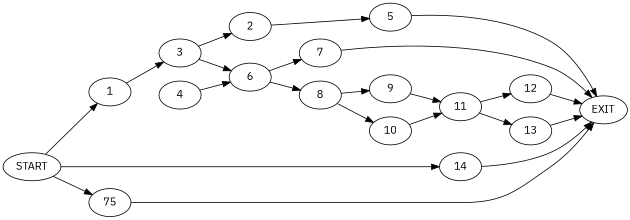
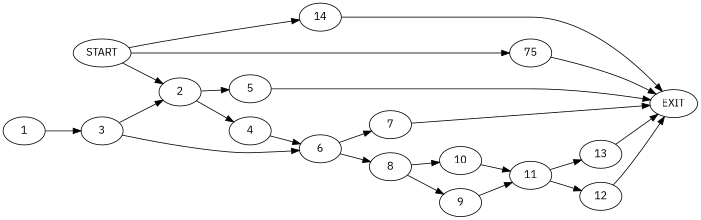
edge "2" -> "4": added
edge "START" -> "1": now "START" -> "2"
